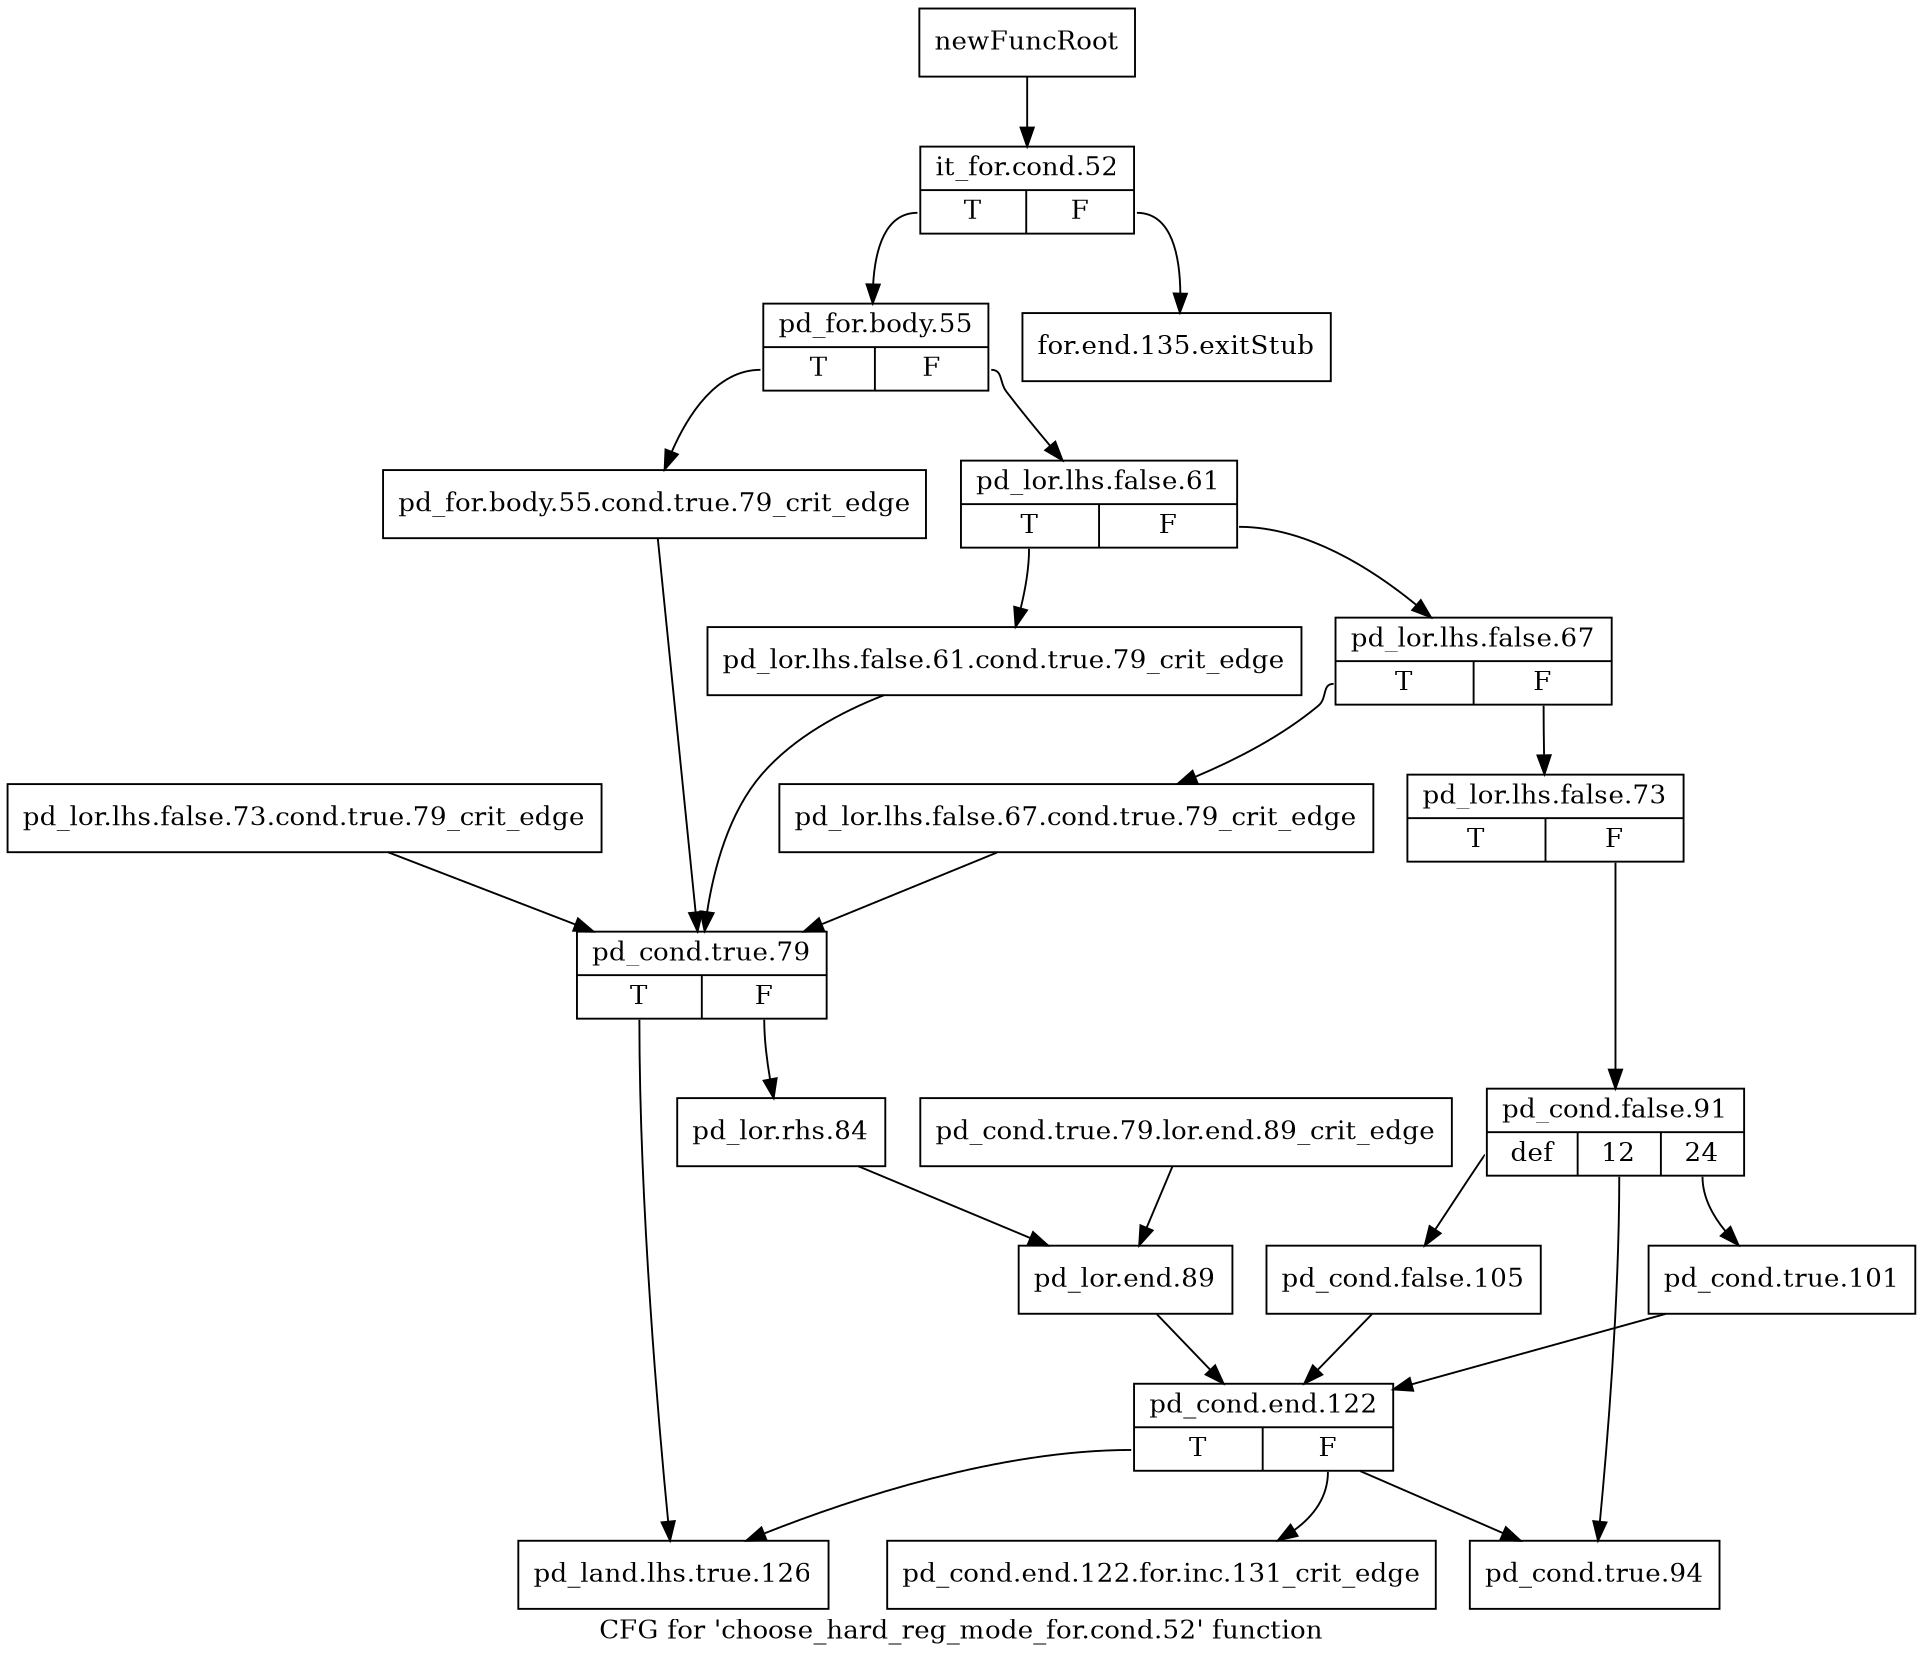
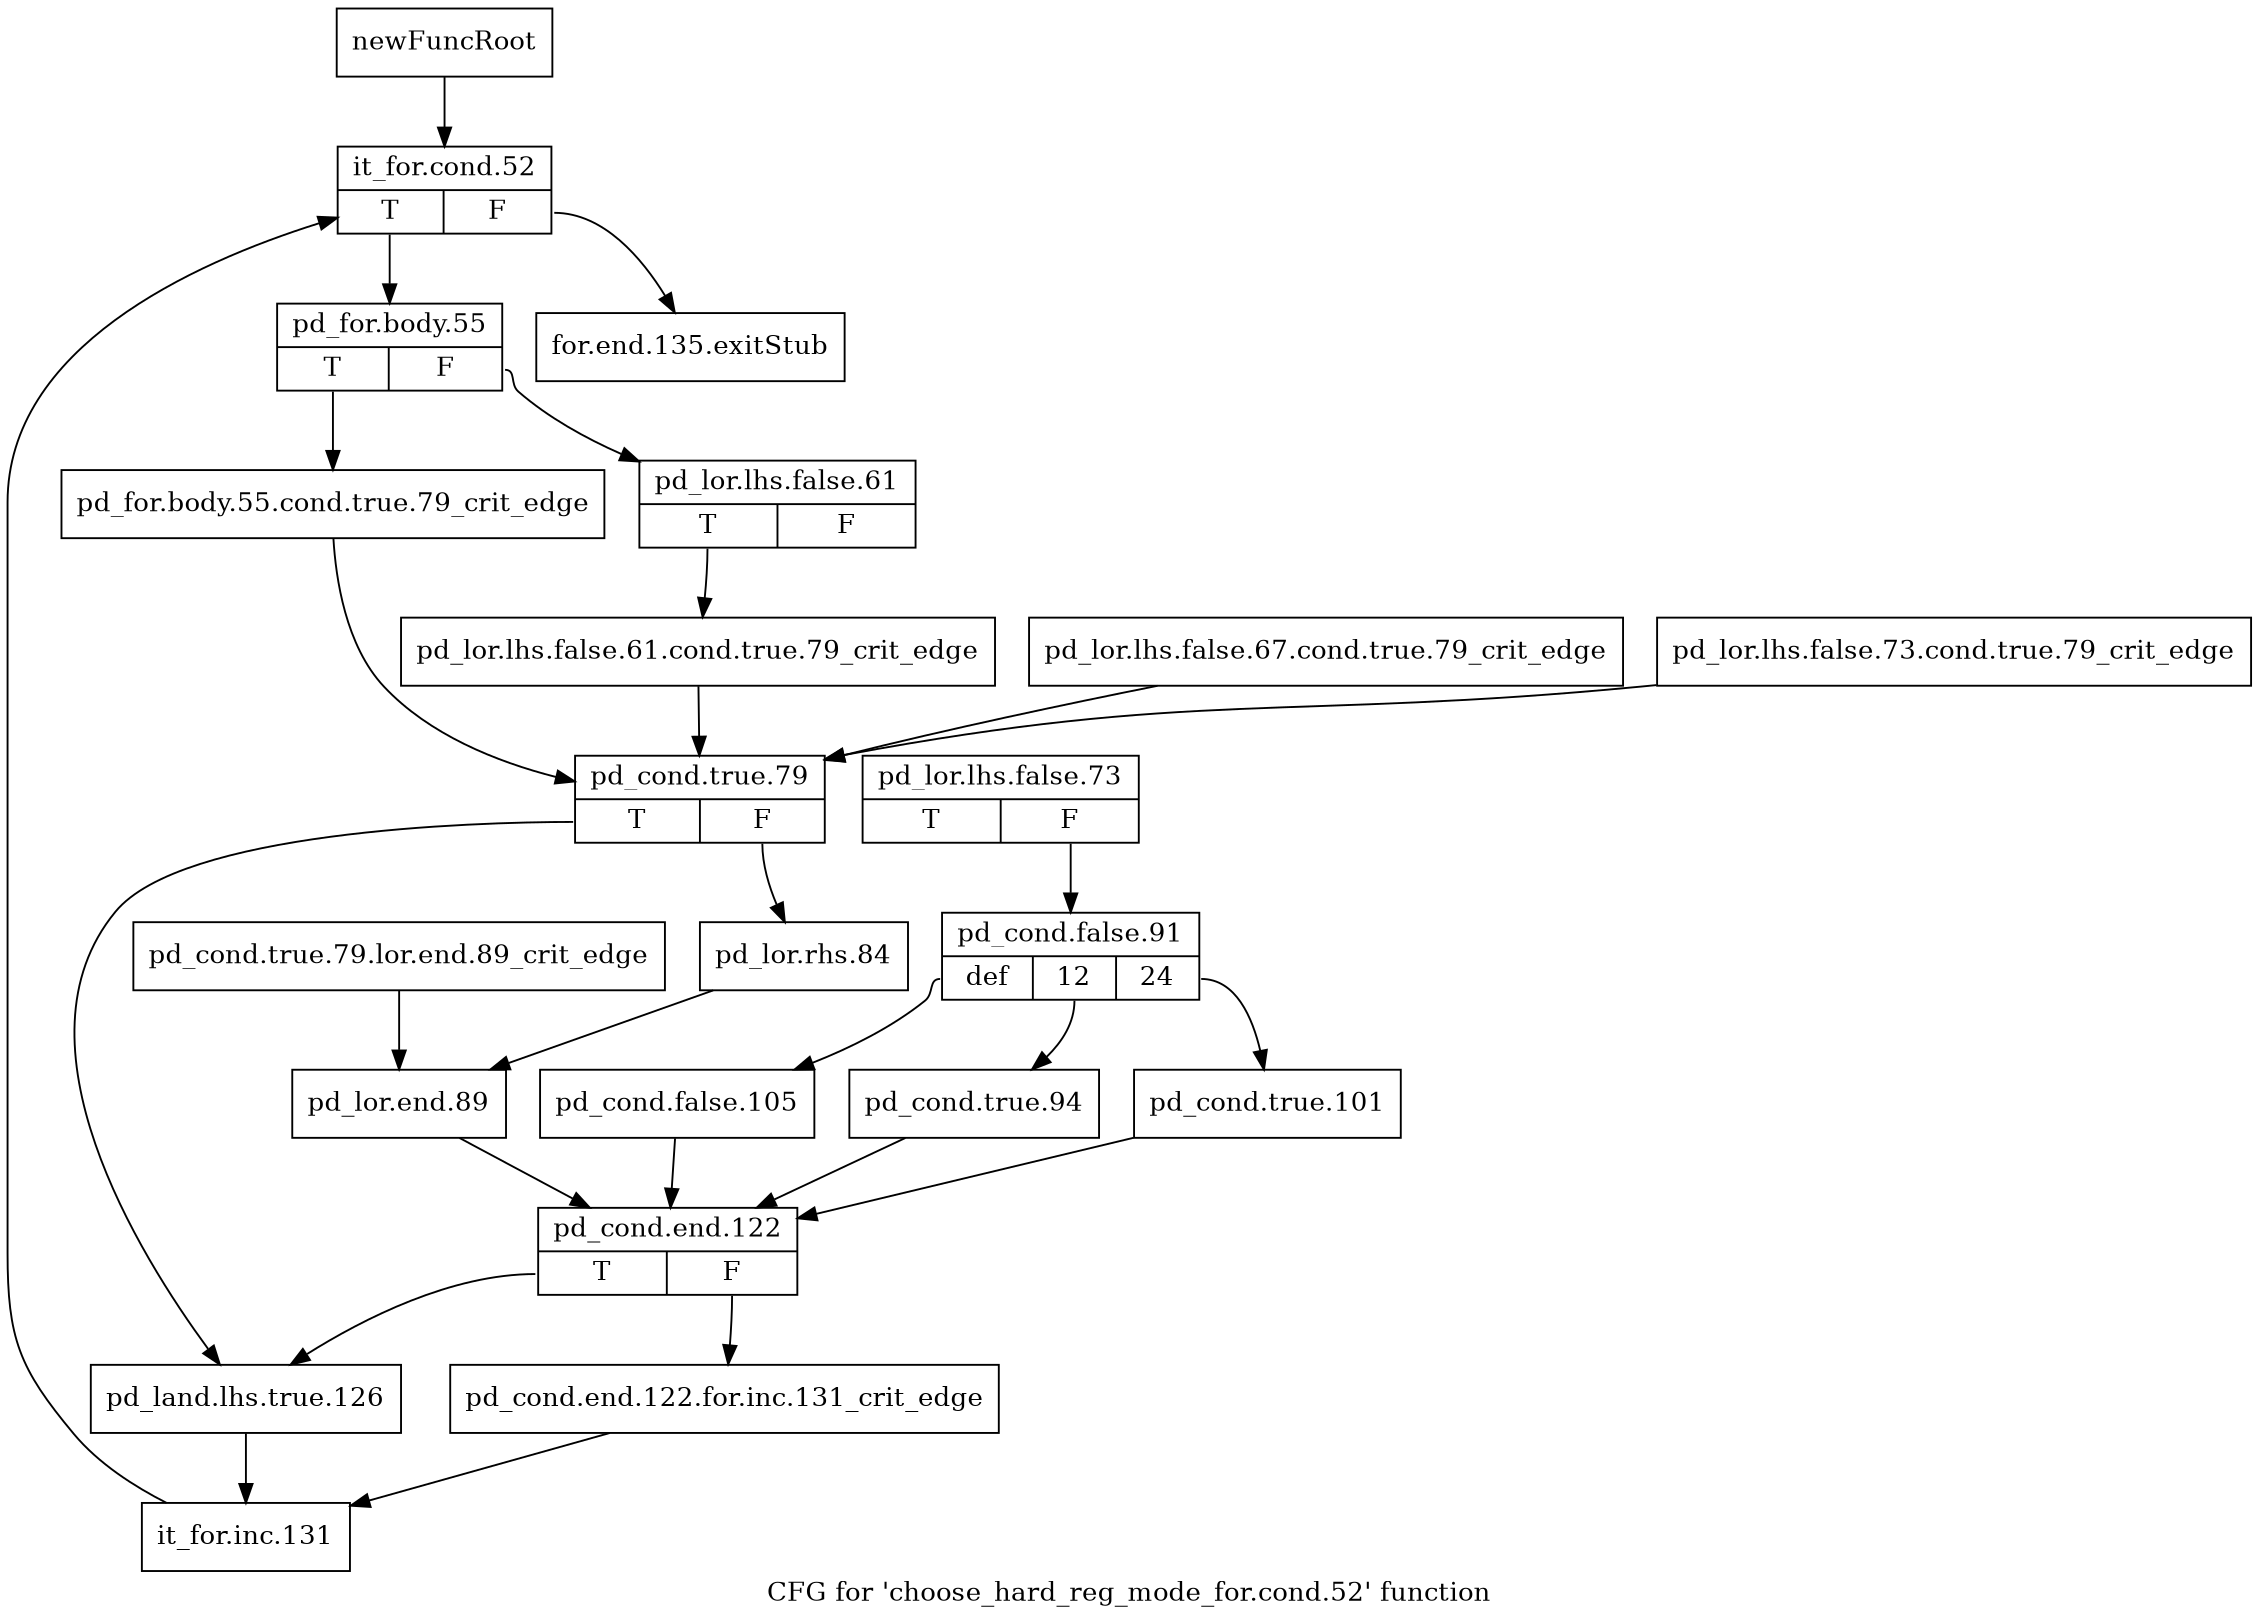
node "pd_lor.lhs.false.67": removed
edge "pd_cond.end.122" -> "pd_cond.true.94": reversed
node "it_for.inc.131": added
